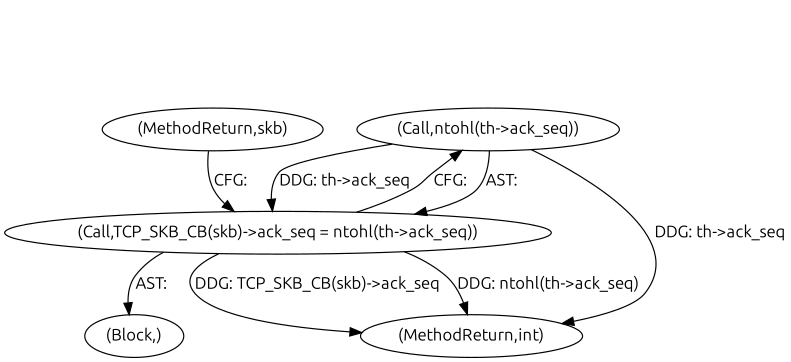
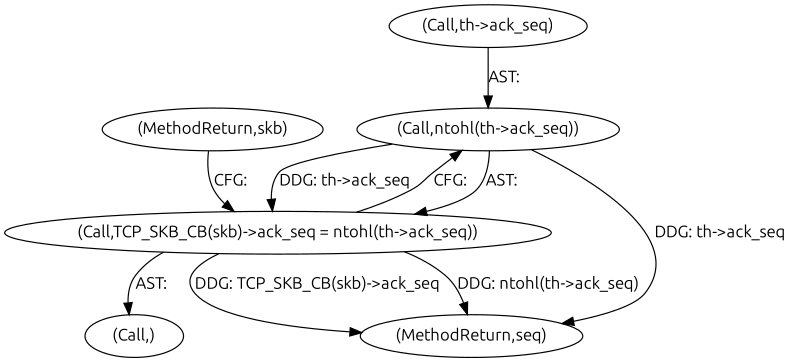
node "(Call,th->ack_seq)": added
node "(Block,)": label "(Block,)" -> "(Call,)"
node "(MethodReturn,int)": label "(MethodReturn,int)" -> "(MethodReturn,seq)"
